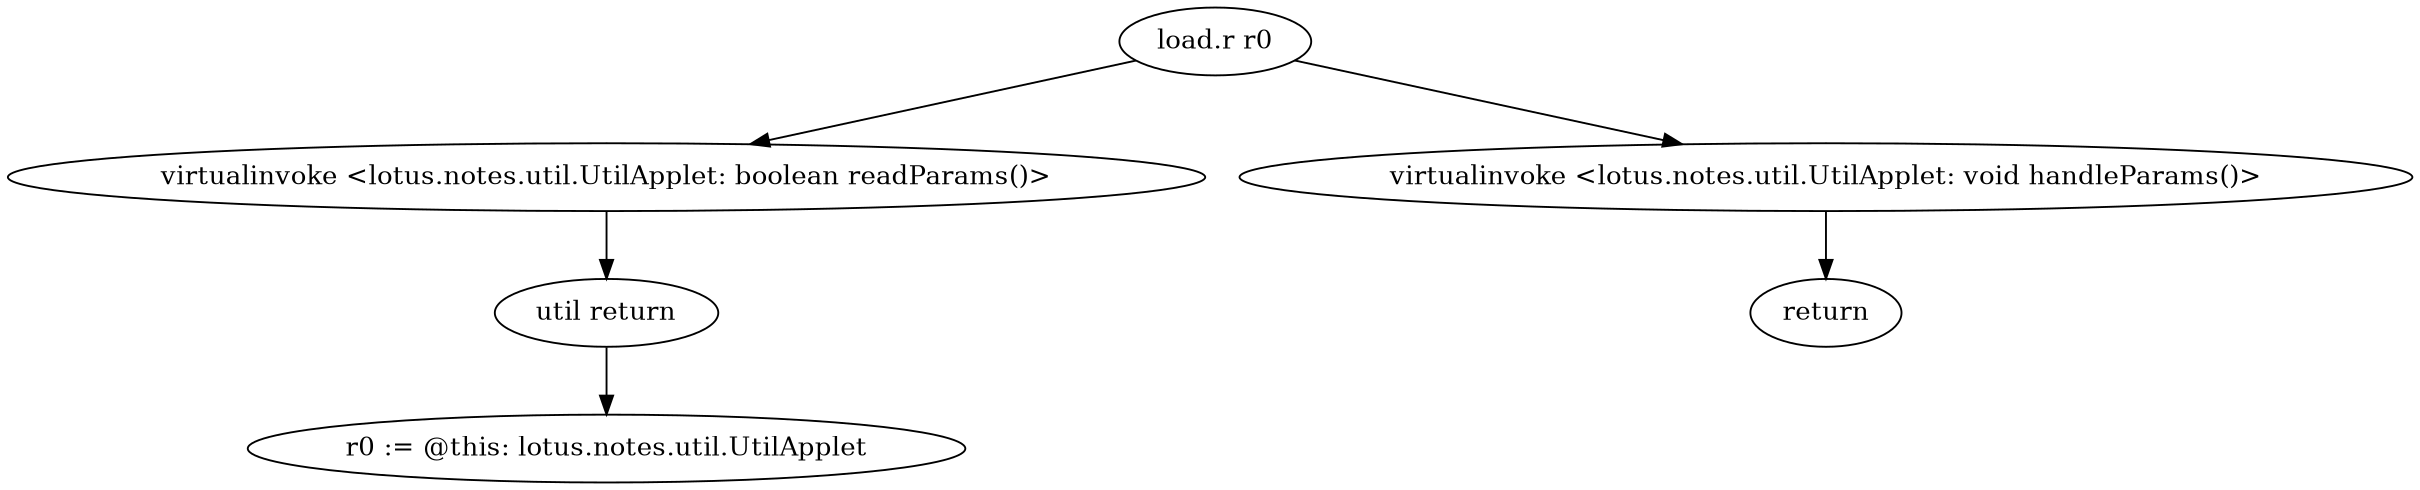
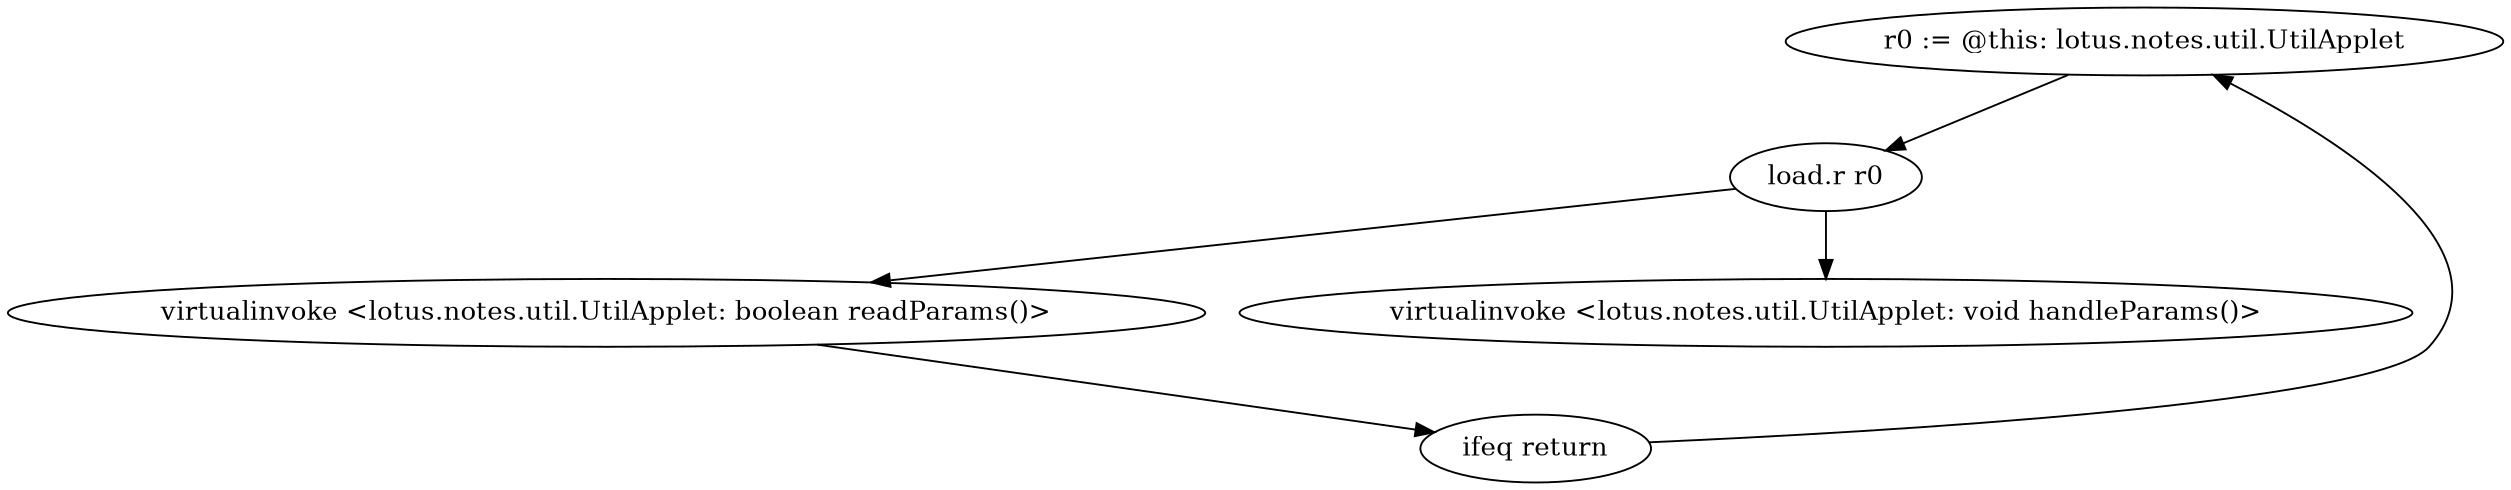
edge "r0 := @this: lotus.notes.util.UtilApplet" -> "load.r r0": added
node "util return": label "util return" -> "ifeq return"
node "return": removed
